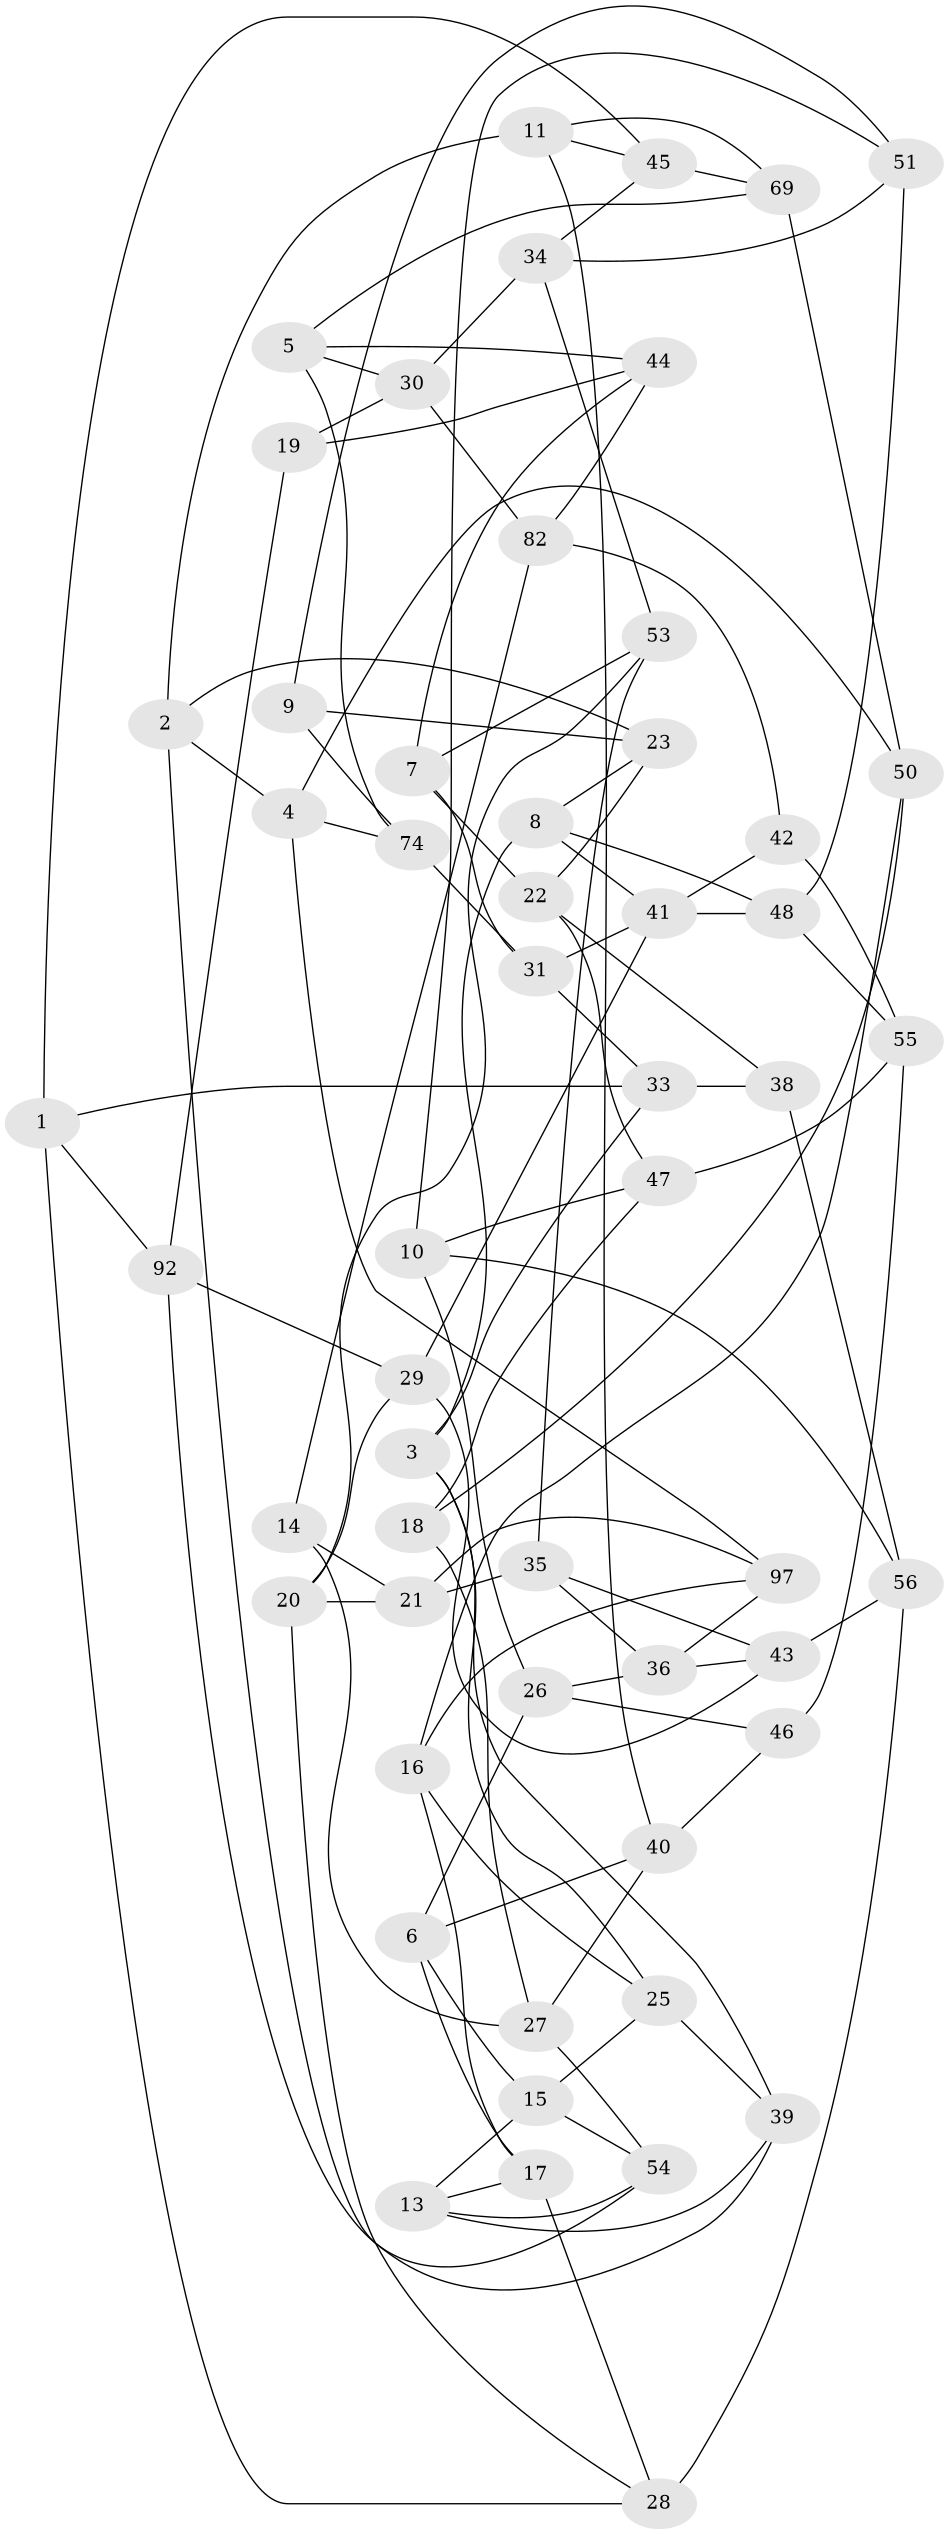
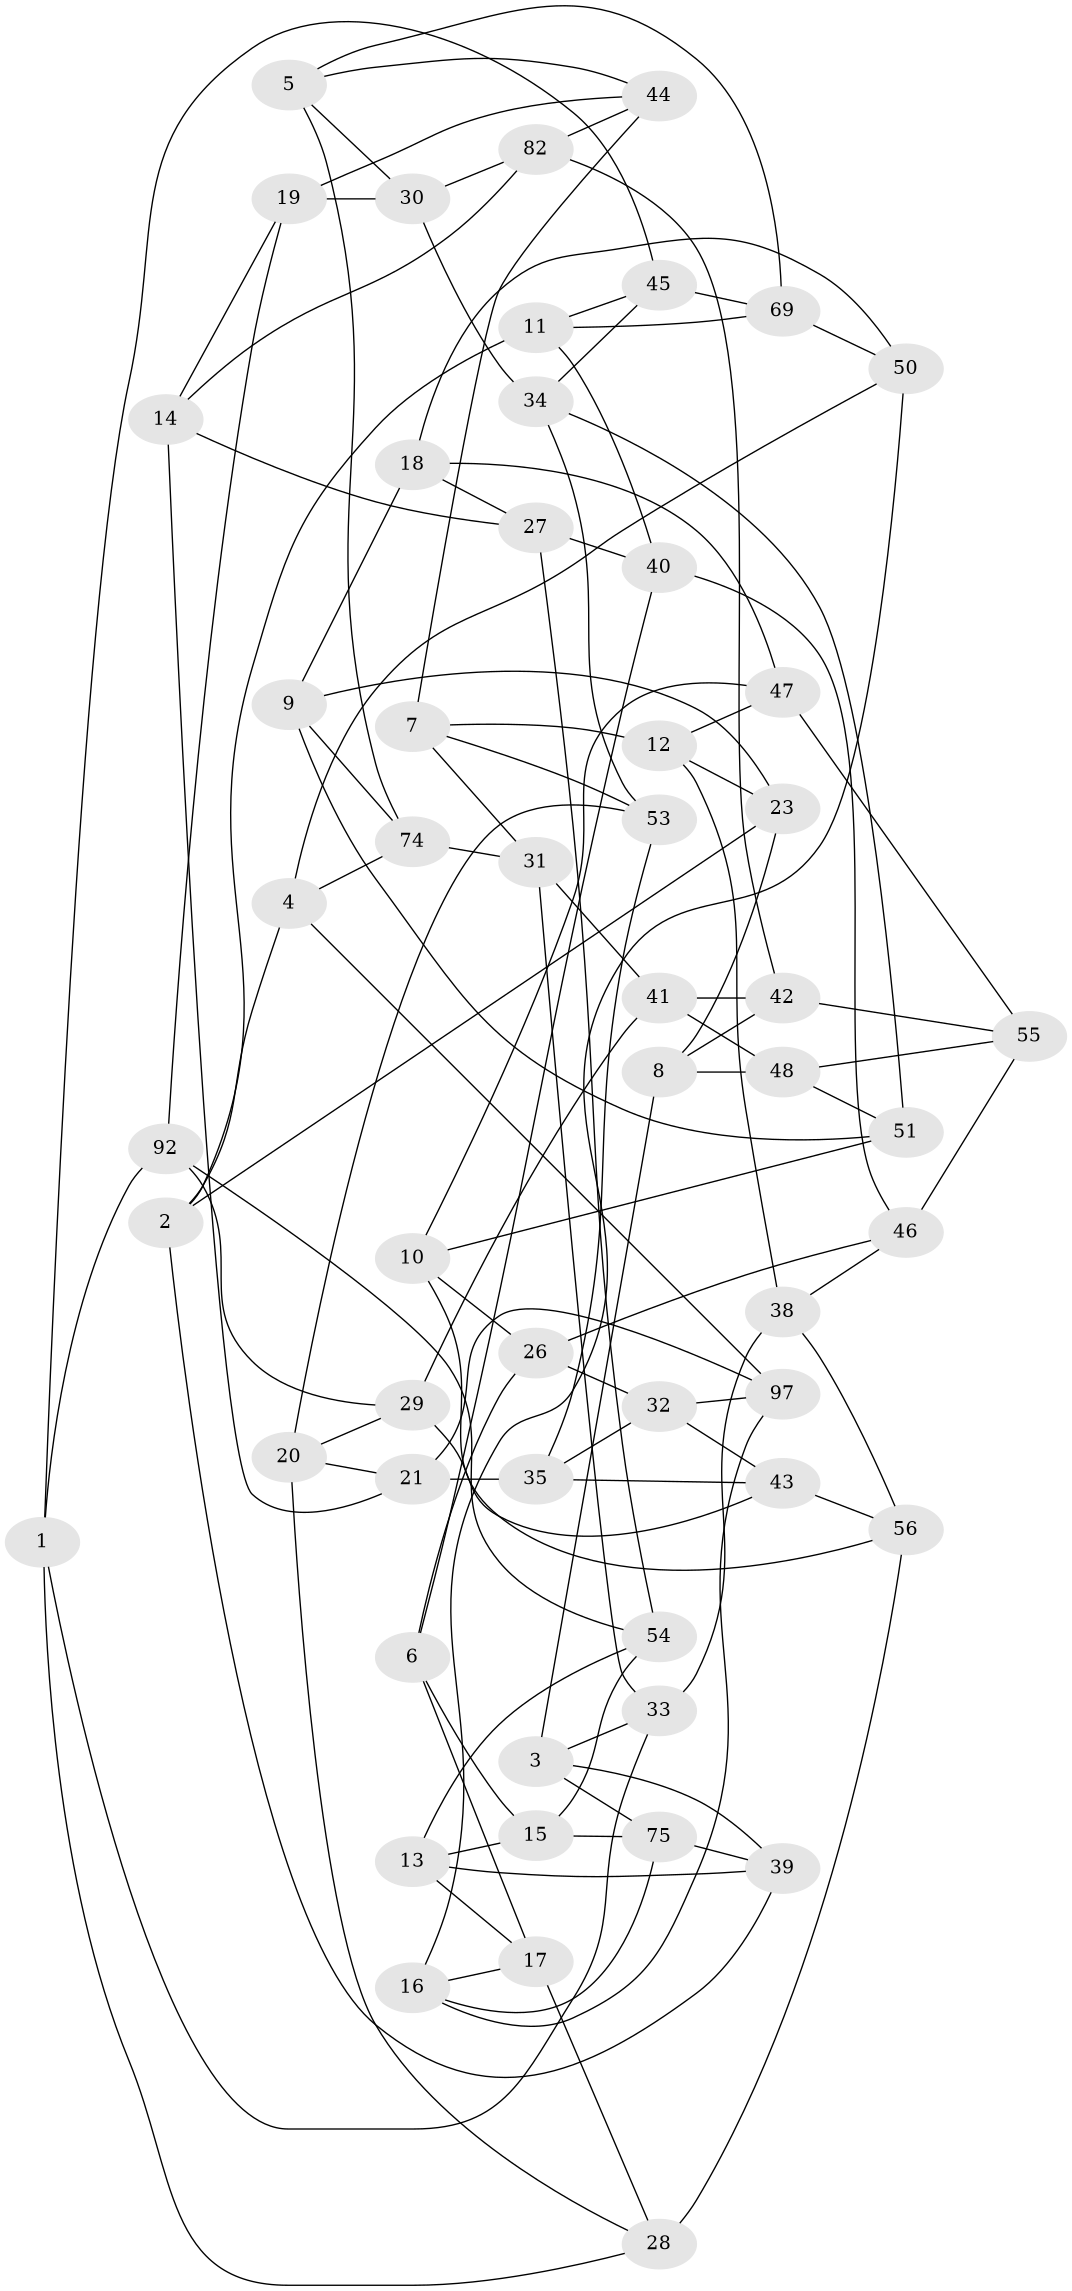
edge "19" -- "14": added
edge "18" -- "9": added
edge "8" -- "41": now "8" -- "42"
node "22": label "22" -> "12"
edge "46" -- "38": added
node "36": label "36" -> "32"
node "25": label "25" -> "75"
